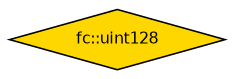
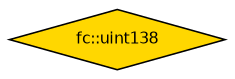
node "fc::uint128": label "fc::uint128" -> "fc::uint138"
